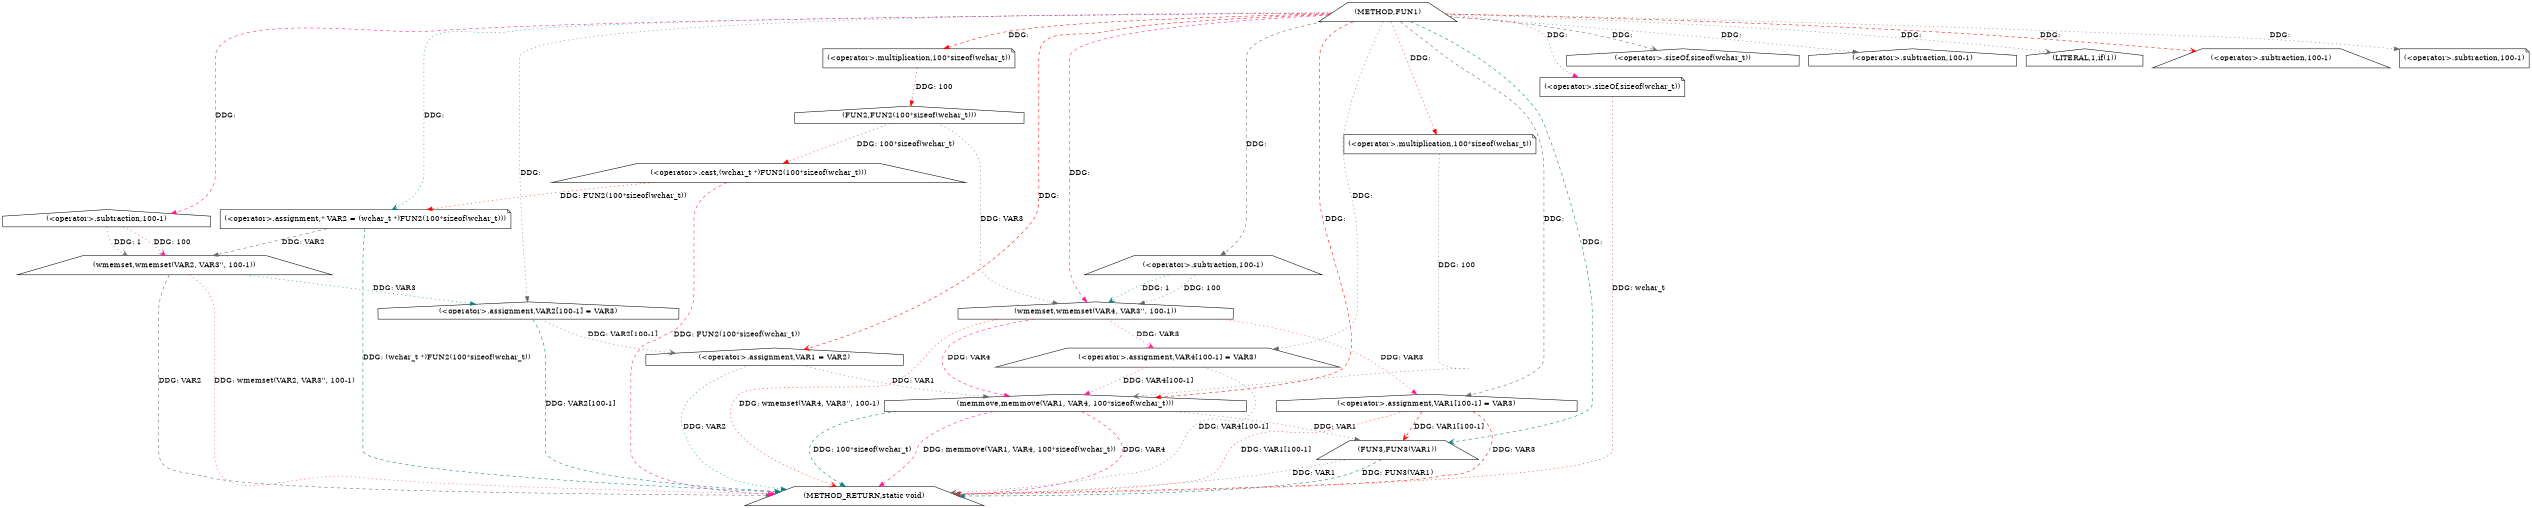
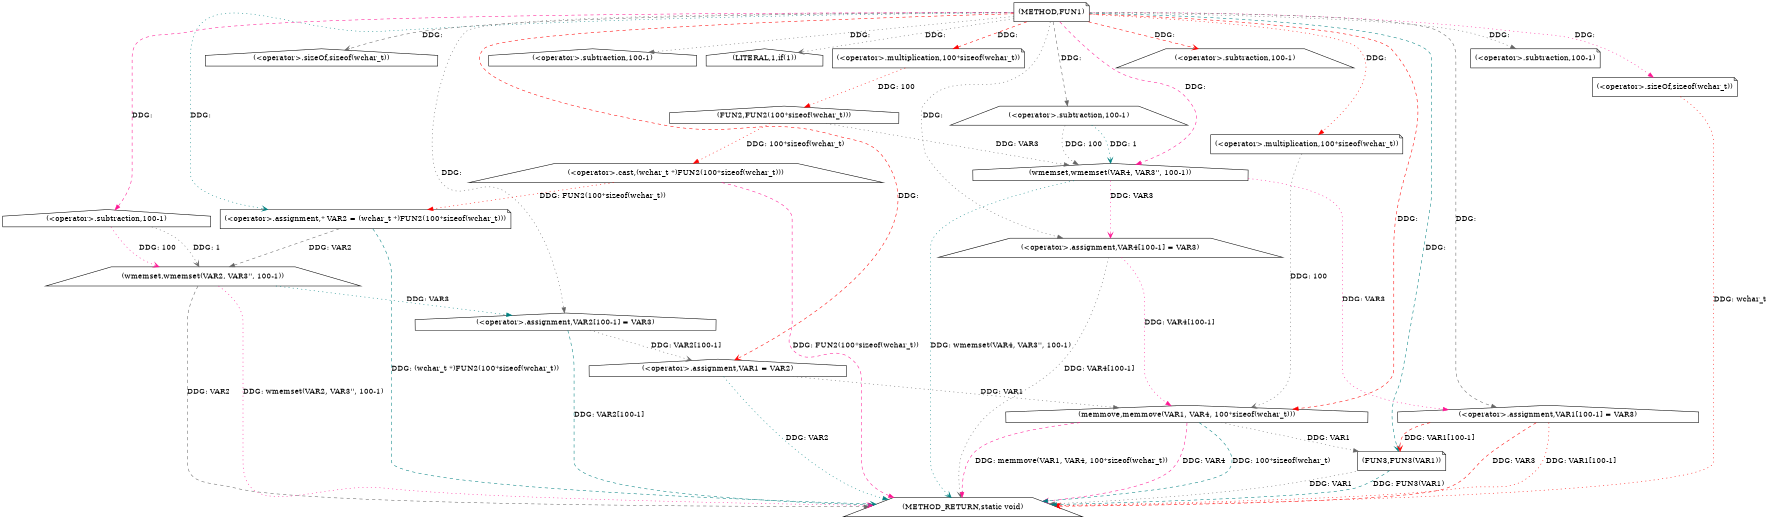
node "(METHOD,FUN1)": shape trapezium -> note
edge "(wmemset,wmemset(VAR4, VAR3'', 100-1))" -> "(memmove,memmove(VAR1, VAR4, 100*sizeof(wchar_t)))": removed, label "DDG: VAR4"
edge "(wmemset,wmemset(VAR4, VAR3'', 100-1))" -> "(METHOD_RETURN,static void)": color red -> teal
node "(FUN3,FUN3(VAR1))": shape trapezium -> note
